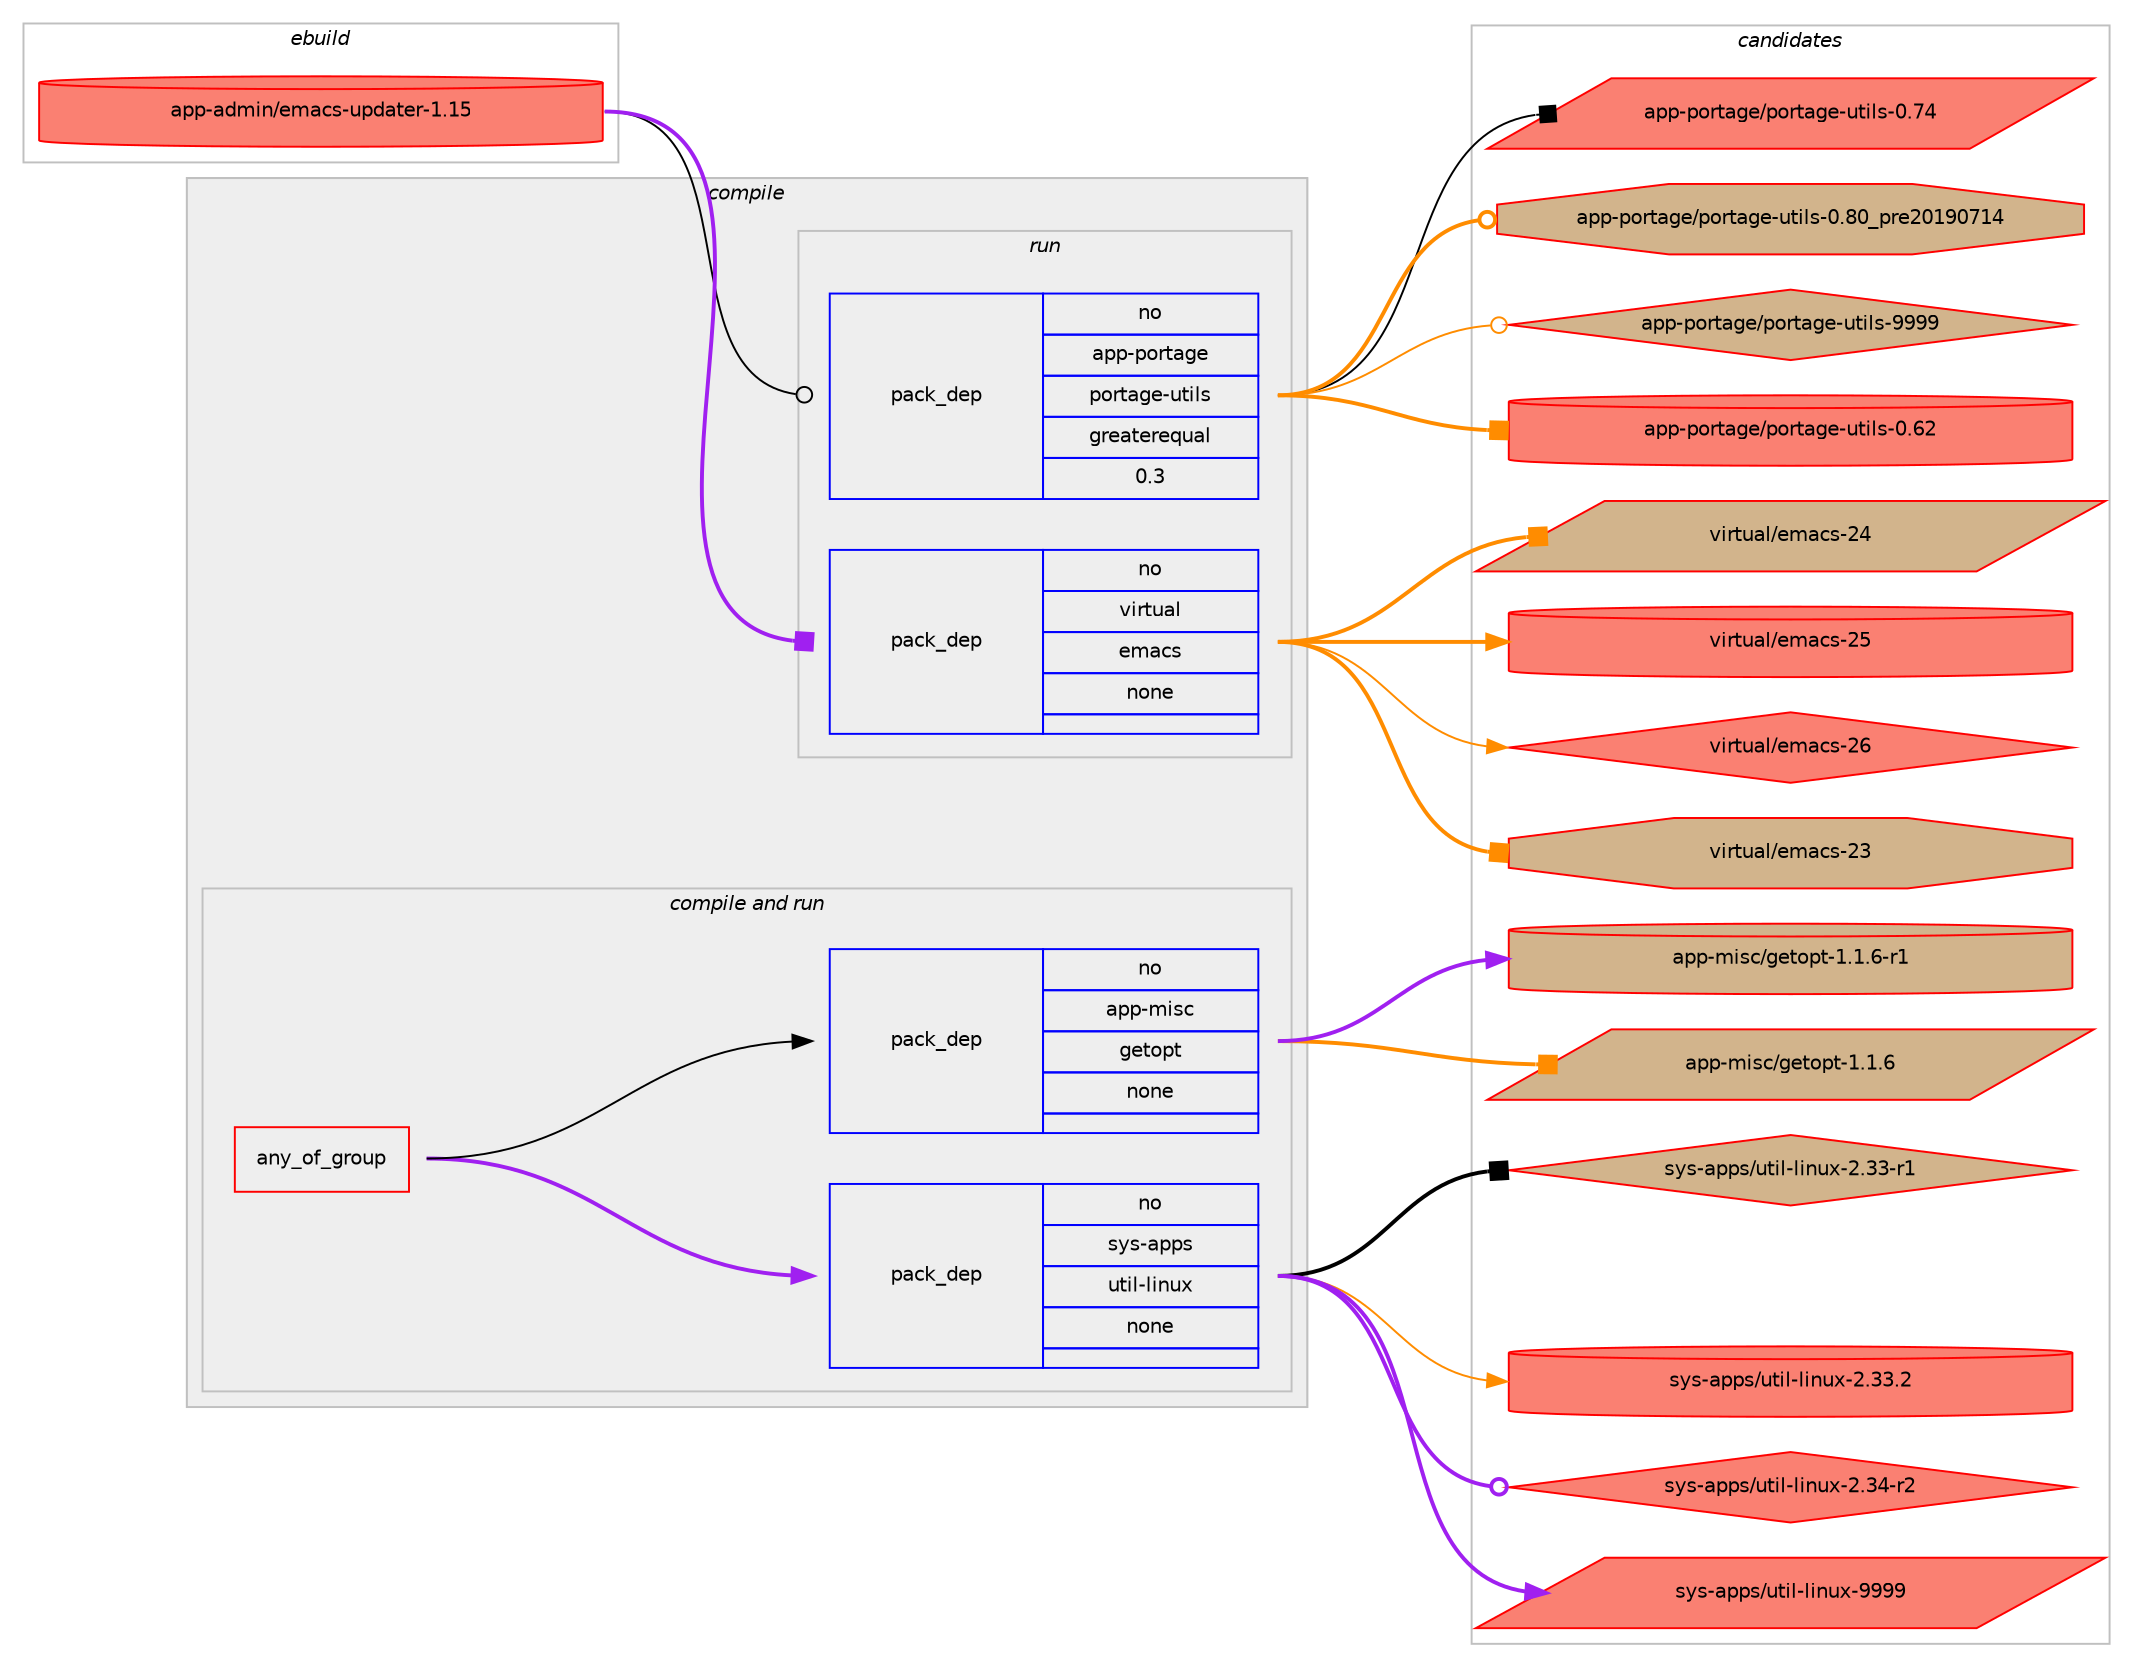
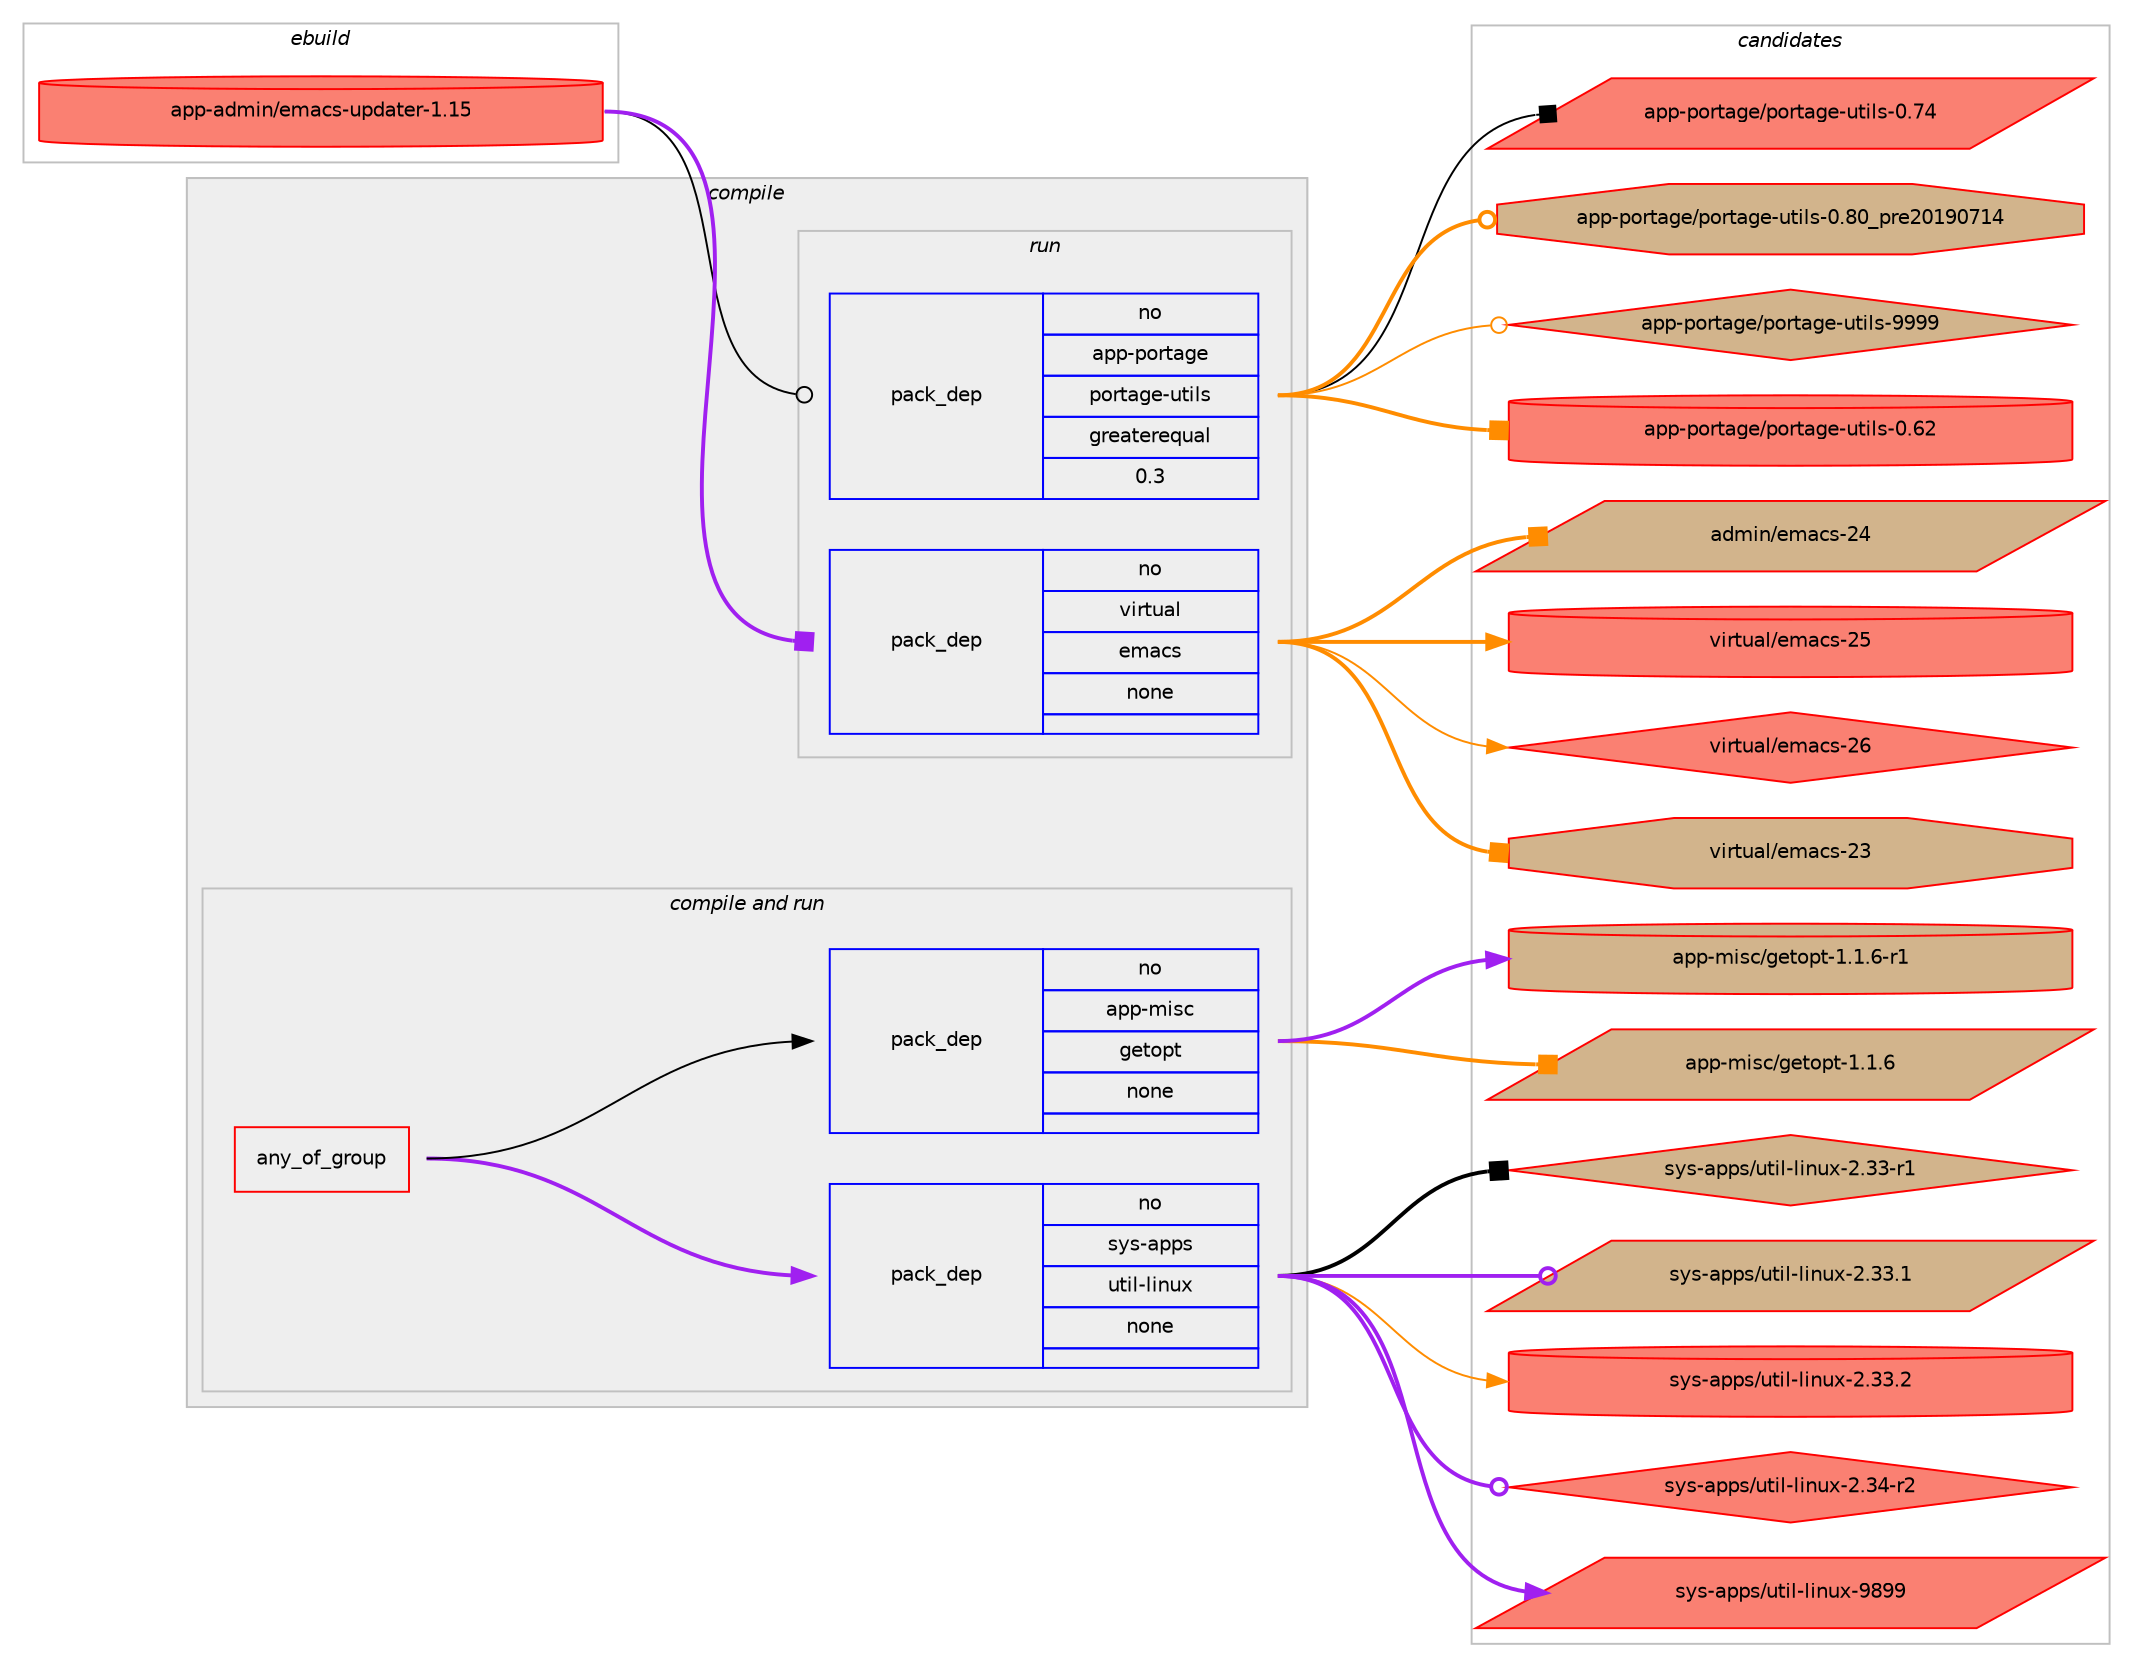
node "virtual/emacs-24": label "virtual/emacs-24" -> "admin/emacs-24"
node "sys-apps/util-linux-2.33.1": added
node "sys-apps/util-linux-9999": label "sys-apps/util-linux-9999" -> "sys-apps/util-linux-9899"
